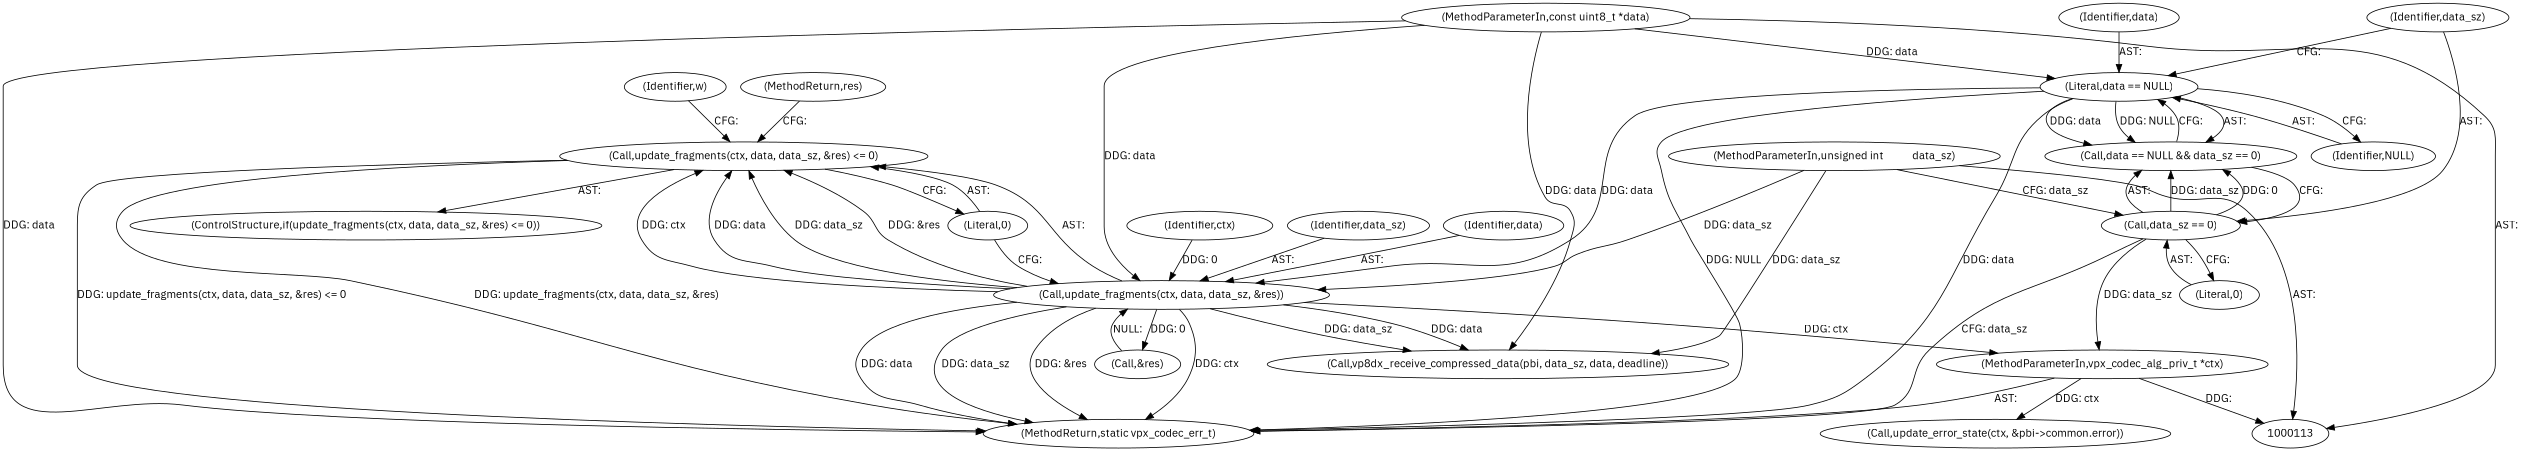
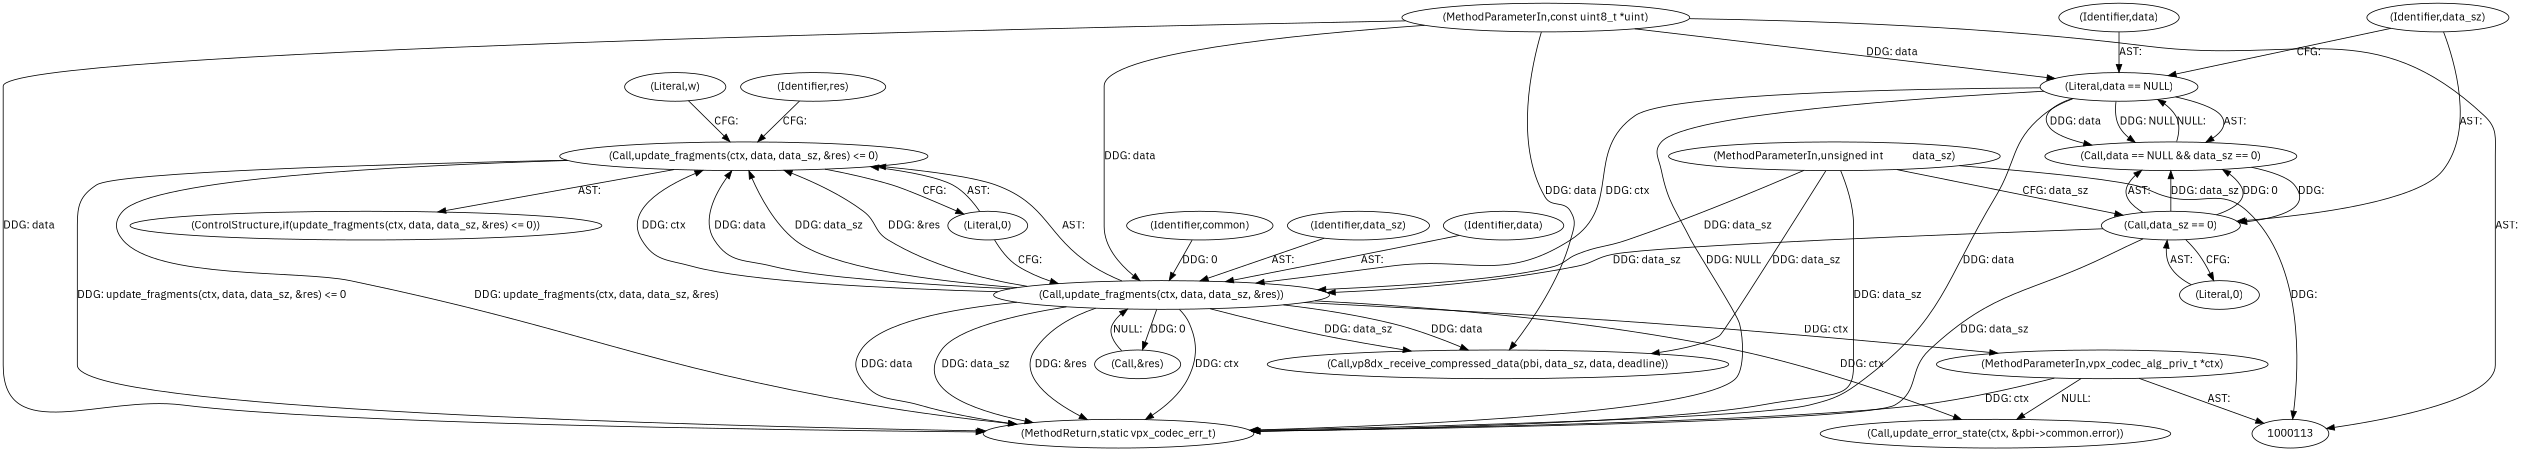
node "(MethodParameterIn,const uint8_t *data)": label "(MethodParameterIn,const uint8_t *data)" -> "(MethodParameterIn,const uint8_t *uint)"
node "(Identifier,w)": label "(Identifier,w)" -> "(Literal,w)"
node "(MethodReturn,res)": label "(MethodReturn,res)" -> "(Identifier,res)"
edge "(Call,data == NULL && data_sz == 0)" -> "(Literal,data == NULL)": label "CFG: " -> "NULL: "
node "(Identifier,NULL)": removed
edge "(Literal,data == NULL)" -> "(Call,update_fragments(ctx, data, data_sz, &res))": label "DDG: data" -> "DDG: ctx"
edge "(Call,data == NULL && data_sz == 0)" -> "(Call,data_sz == 0)": label "CFG: " -> "DDG: "
node "(Identifier,ctx)": label "(Identifier,ctx)" -> "(Identifier,common)"
edge "(Call,data_sz == 0)" -> "(MethodParameterIn,vpx_codec_alg_priv_t *ctx)": now "(Call,data_sz == 0)" -> "(Call,update_fragments(ctx, data, data_sz, &res))"
edge "(MethodParameterIn,unsigned int            data_sz)" -> "1000113": label "AST: " -> "DDG: "
edge "(Call,data_sz == 0)" -> "(MethodReturn,static vpx_codec_err_t)": label "CFG: data_sz" -> "DDG: data_sz"
edge "(Call,update_fragments(ctx, data, data_sz, &res))" -> "(Call,update_error_state(ctx, &pbi->common.error))": added, label "DDG: ctx"
edge "(MethodParameterIn,vpx_codec_alg_priv_t *ctx)" -> "(MethodReturn,static vpx_codec_err_t)": label "AST: " -> "DDG: ctx"
edge "(MethodParameterIn,vpx_codec_alg_priv_t *ctx)" -> "(Call,update_error_state(ctx, &pbi->common.error))": label "DDG: ctx" -> "NULL: "
edge "(MethodParameterIn,vpx_codec_alg_priv_t *ctx)" -> "1000113": label "DDG: " -> "AST: "
edge "(MethodParameterIn,unsigned int            data_sz)" -> "(MethodReturn,static vpx_codec_err_t)": added, label "DDG: data_sz"
